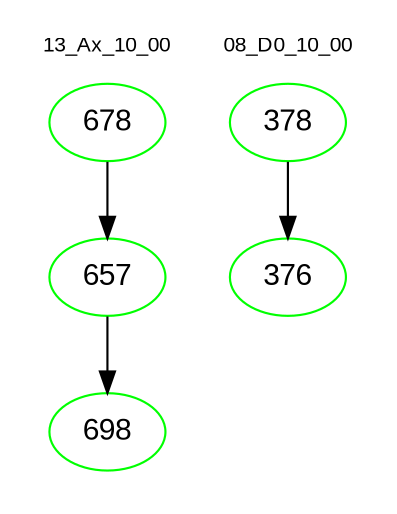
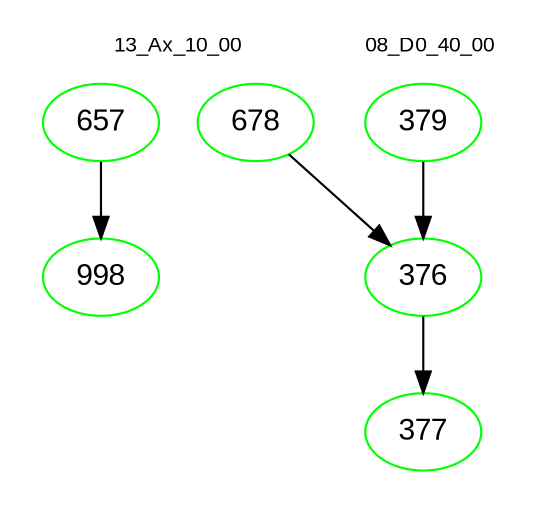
cluster "08_D0_10_00": label "08_D0_10_00" -> "08_D0_40_00"
node "378": label "378" -> "379"
edge "678" -> "657": now "678" -> "376"
node "698": label "698" -> "998"
node "377": added
